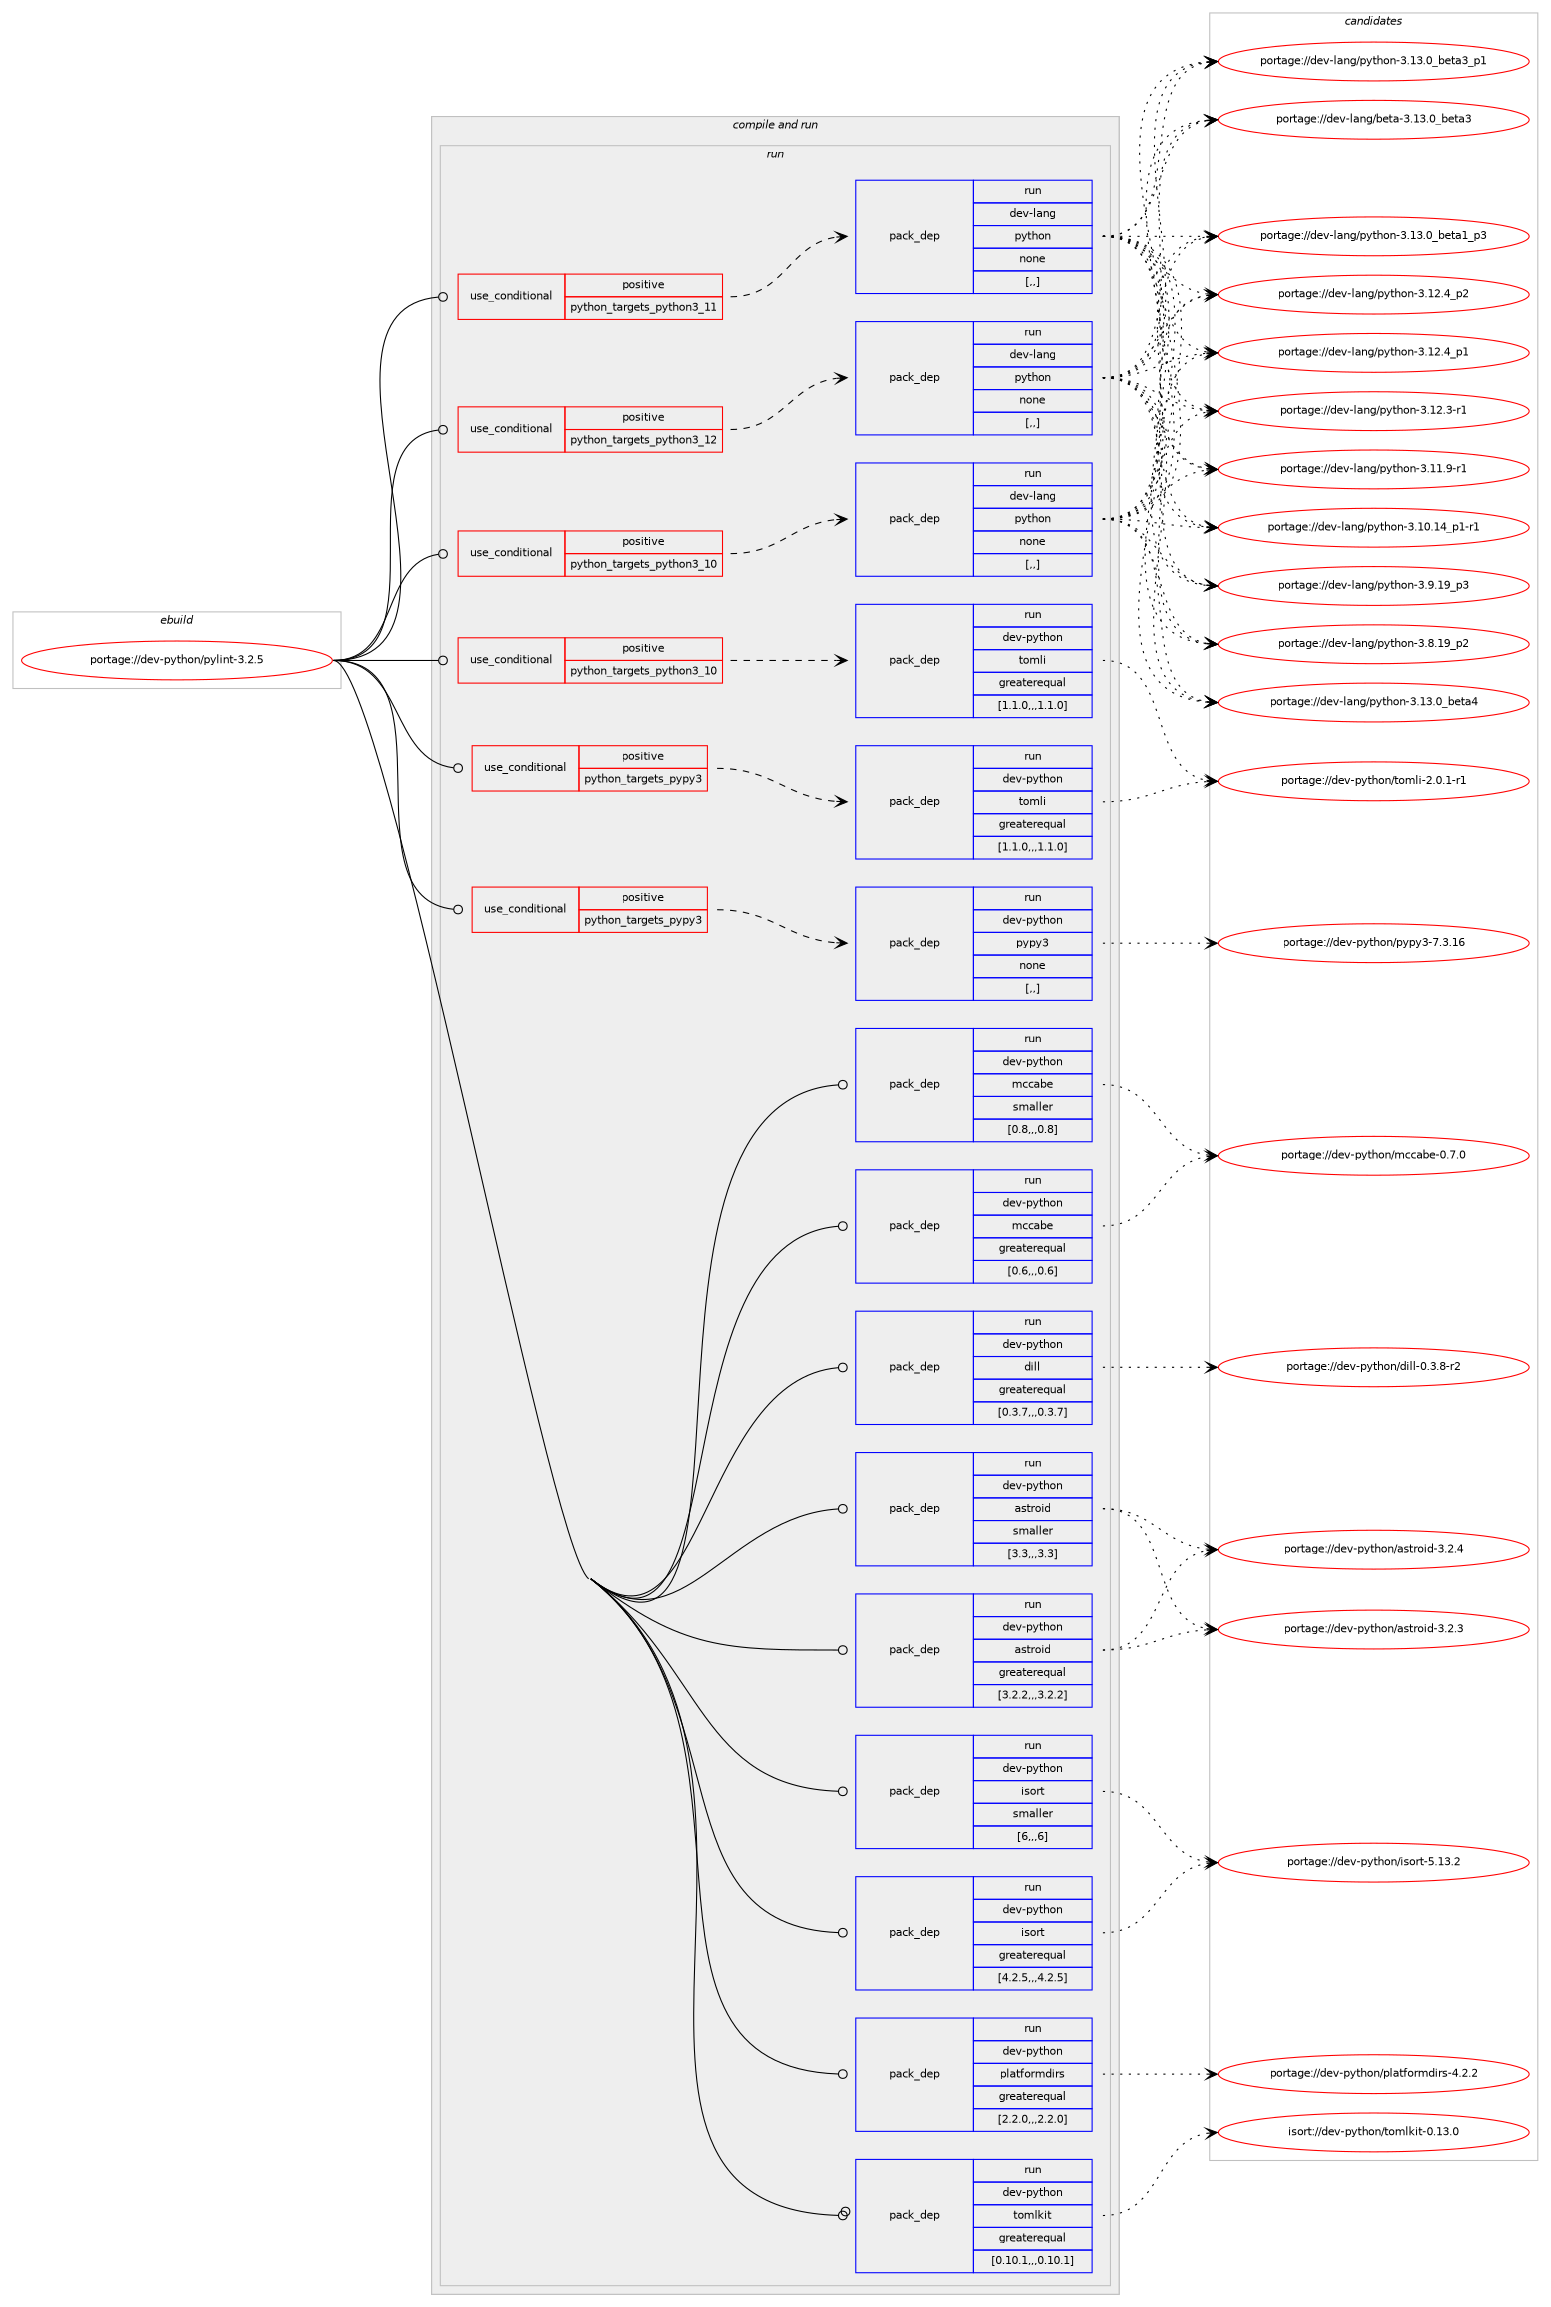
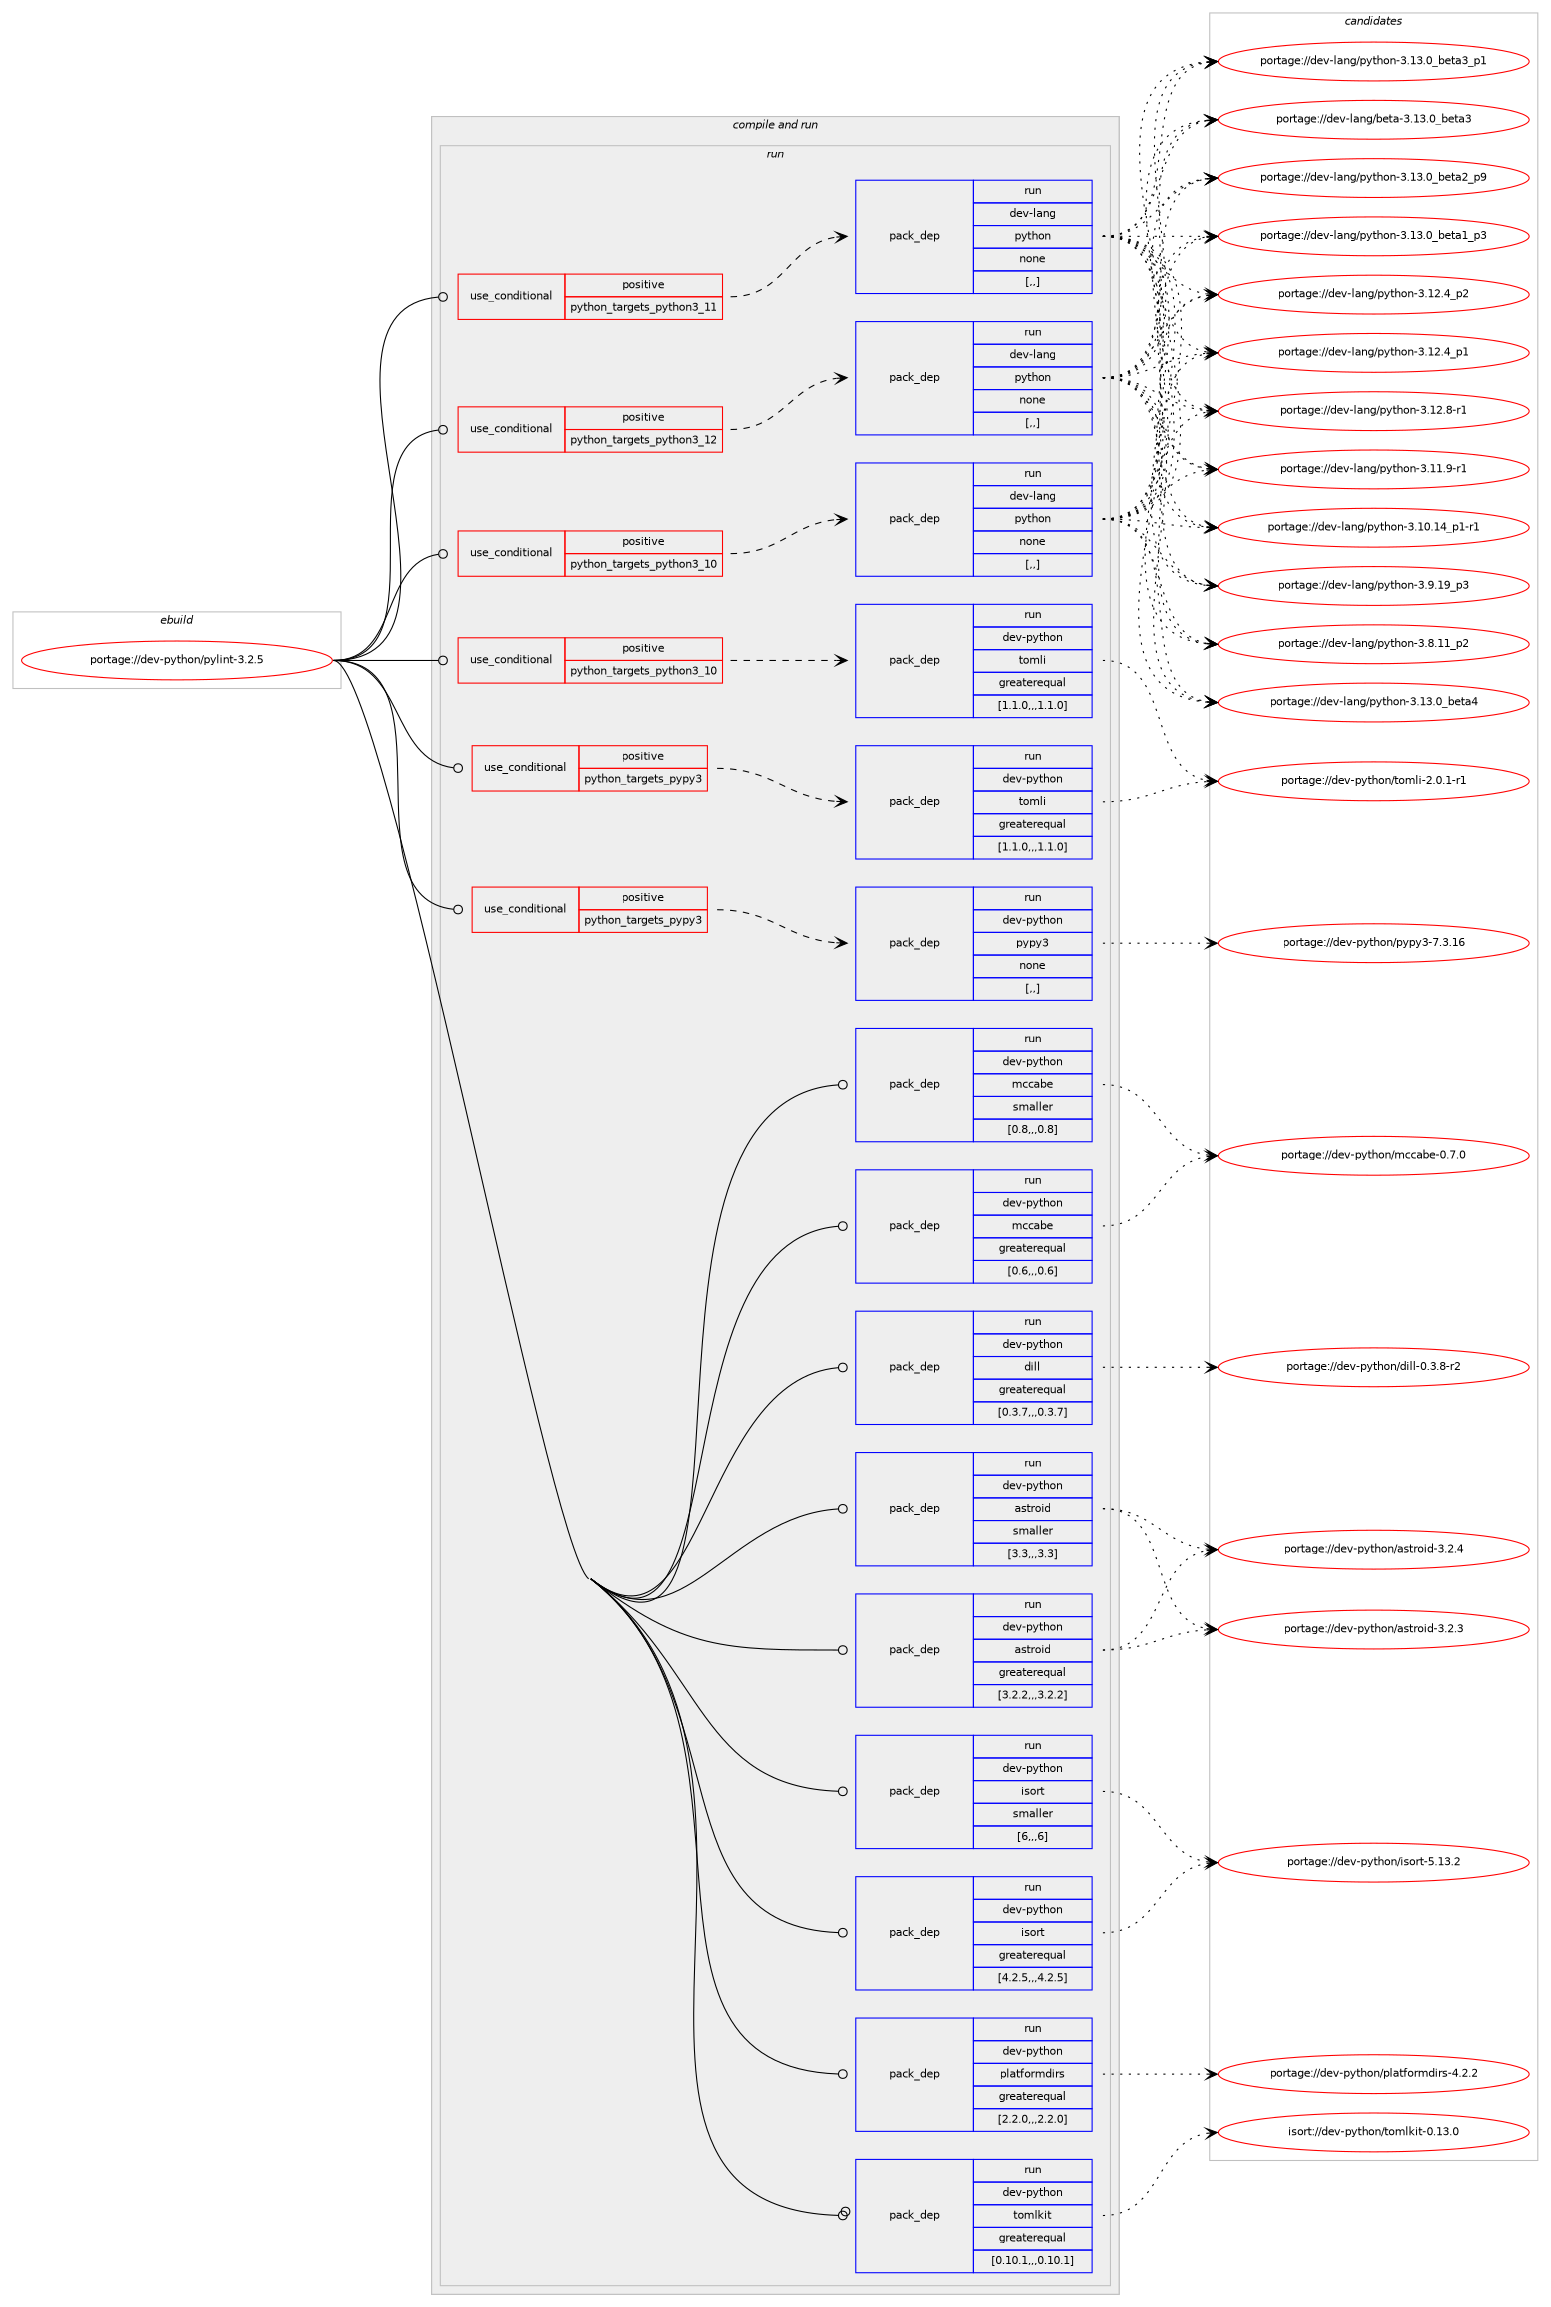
node "portage://dev-lang/python-3.13.0_beta2_p9": added
node "portage://dev-lang/python-3.12.3-r1": label "portage://dev-lang/python-3.12.3-r1" -> "portage://dev-lang/python-3.12.8-r1"
node "portage://dev-lang/python-3.8.19_p2": label "portage://dev-lang/python-3.8.19_p2" -> "portage://dev-lang/python-3.8.11_p2"
